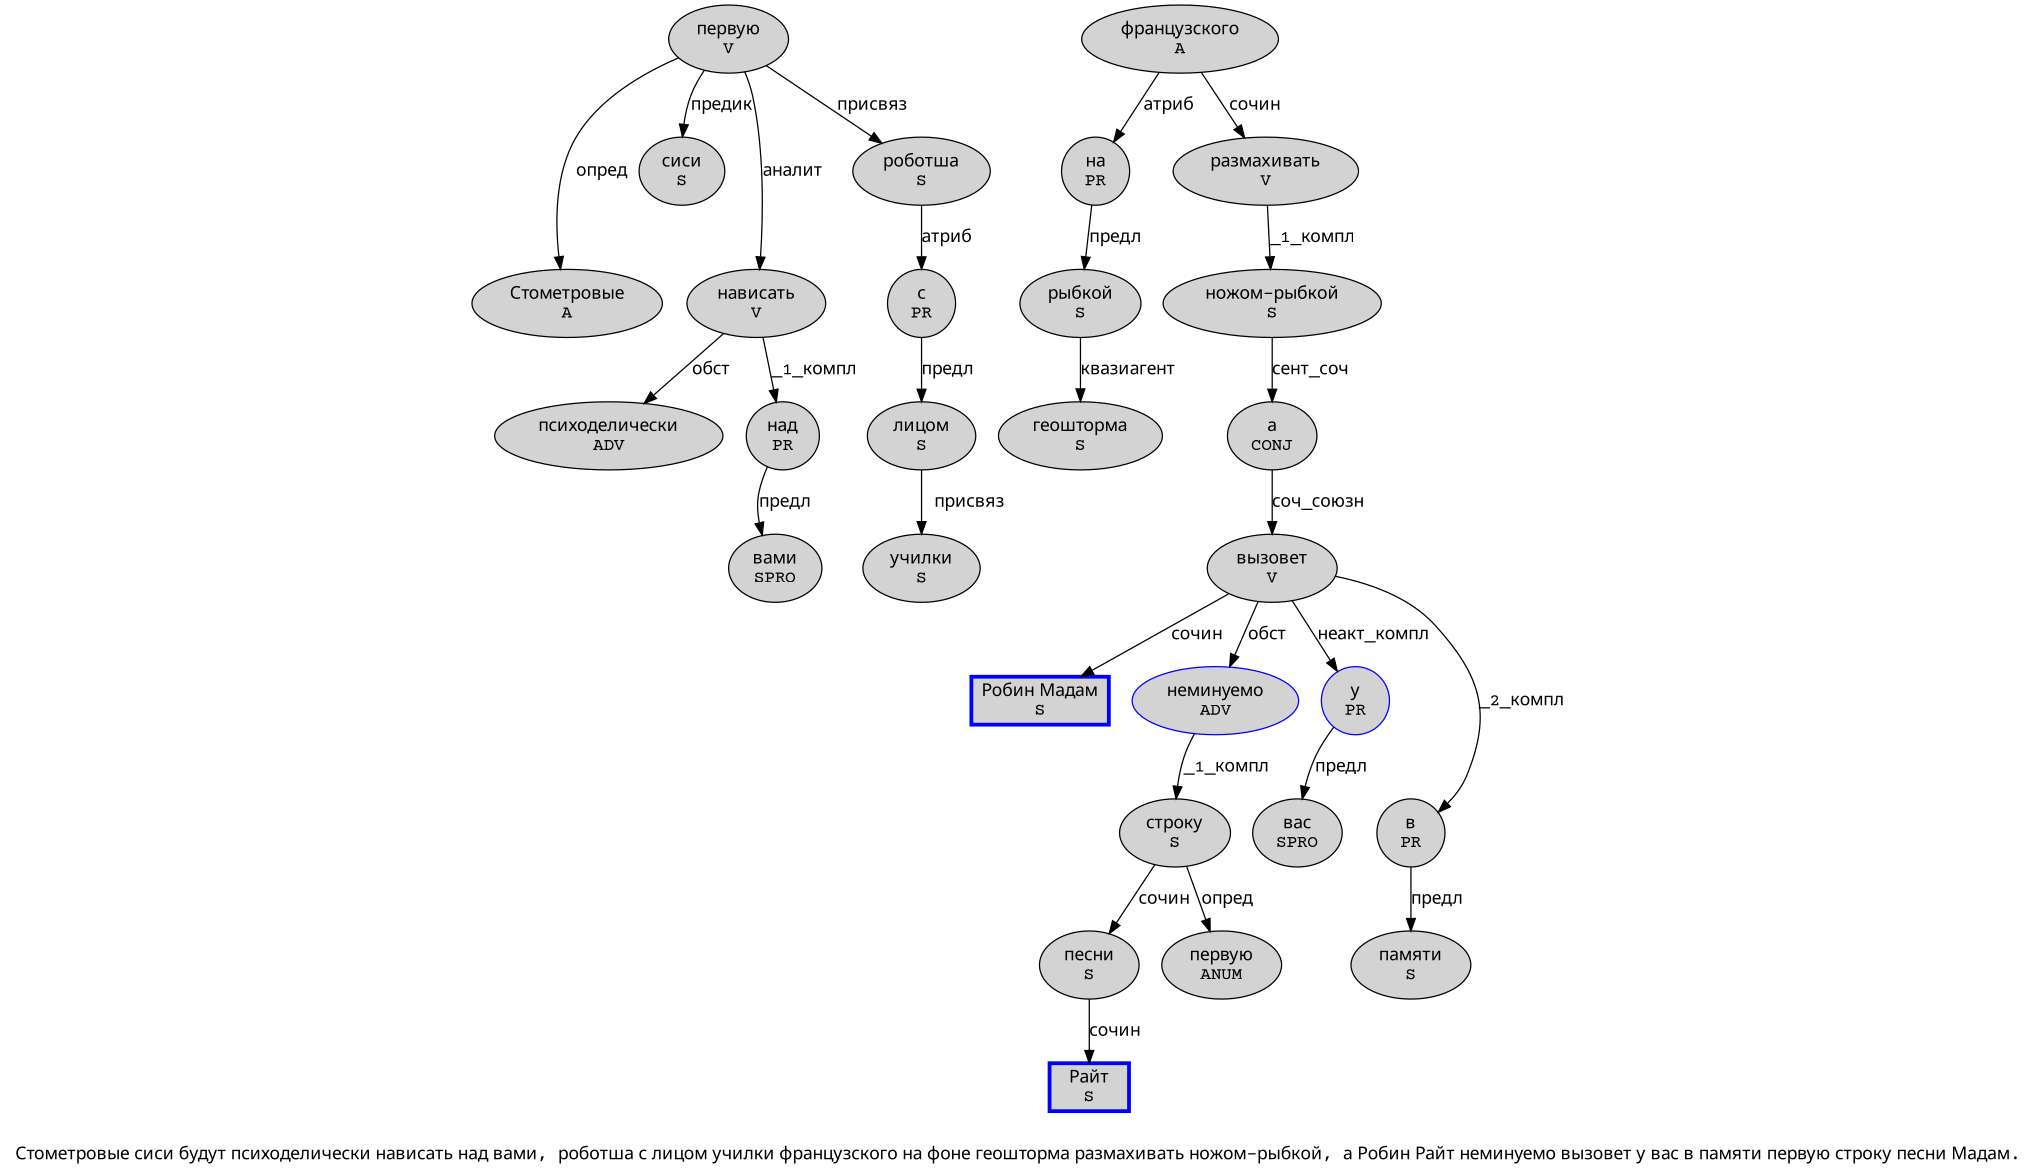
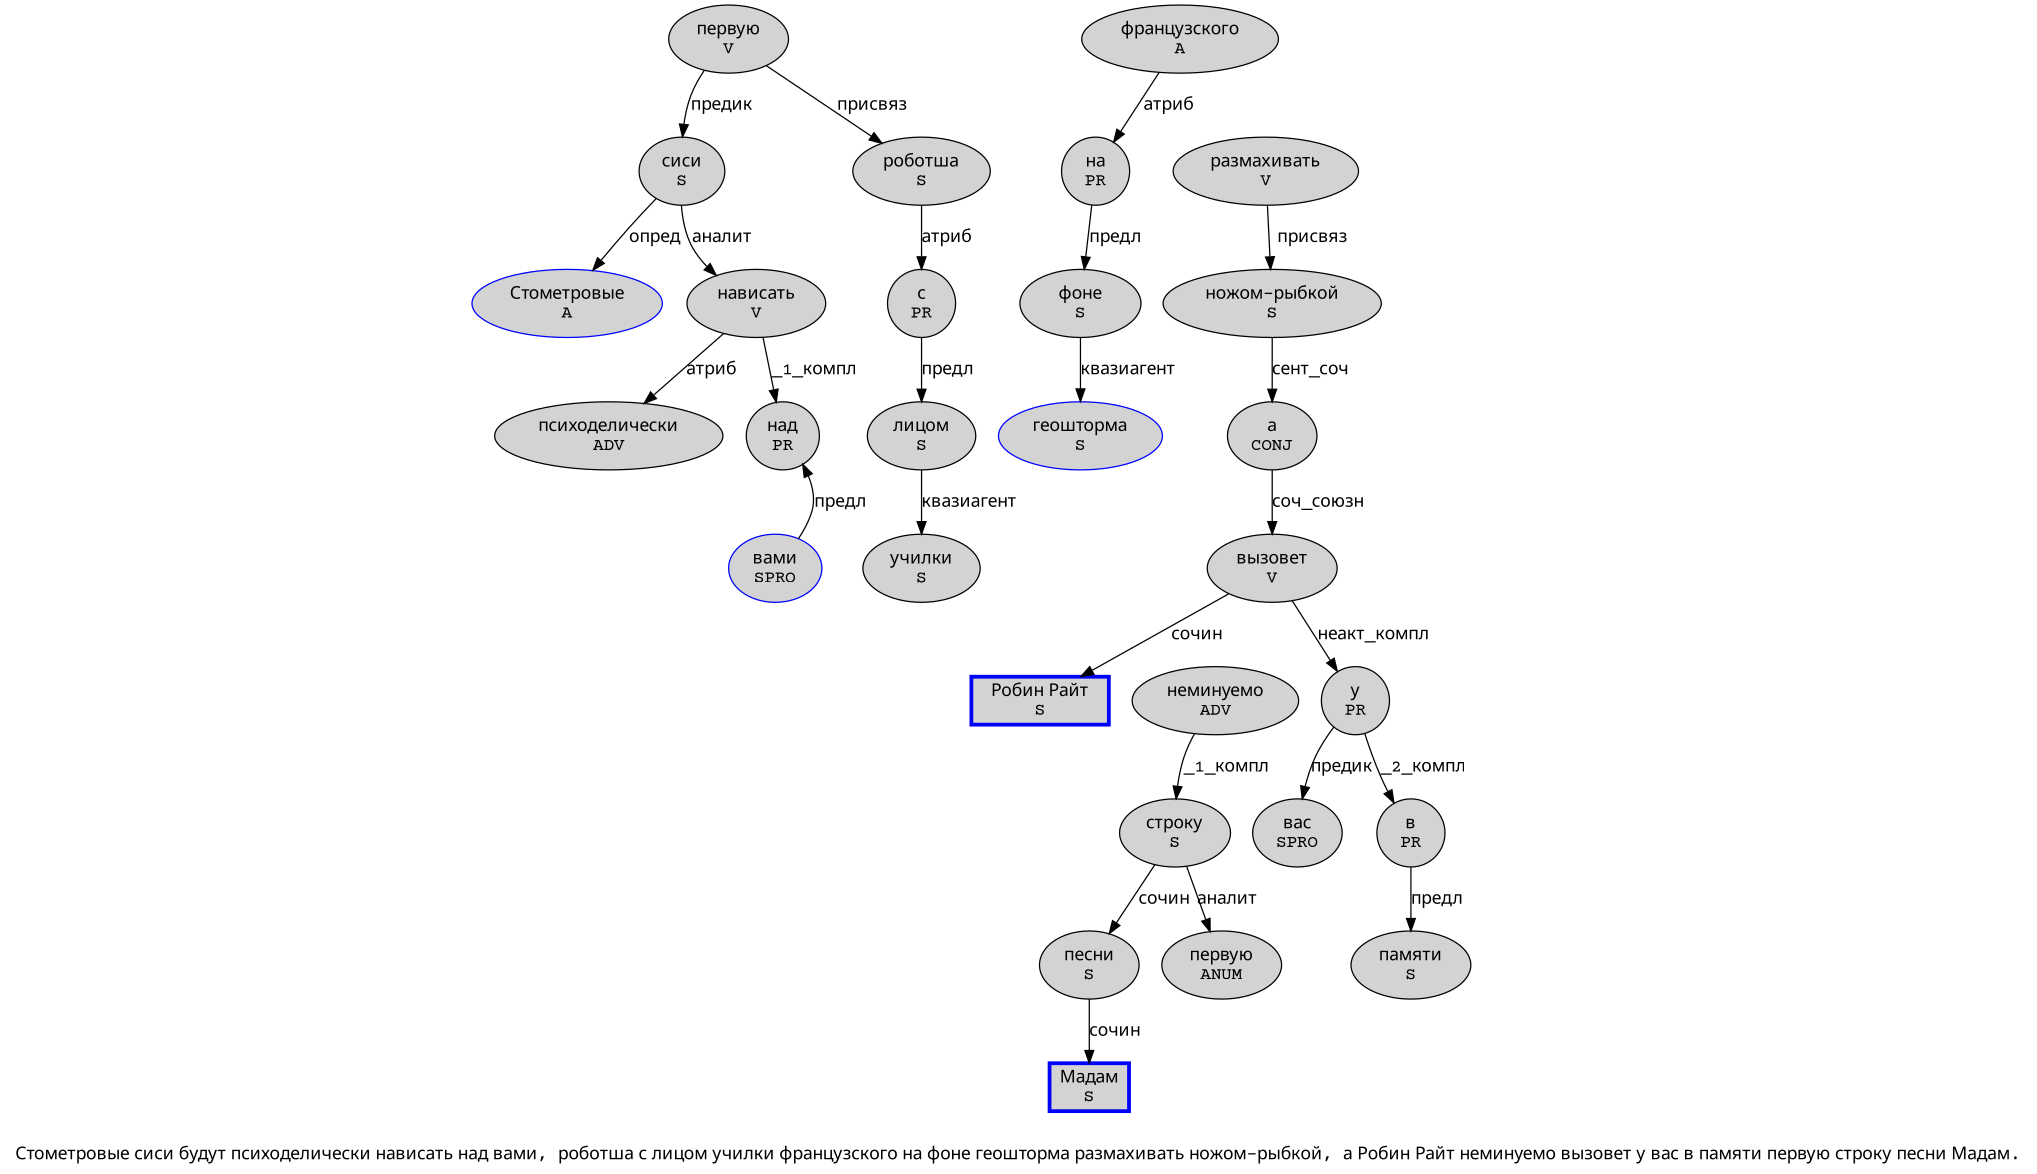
edge "французского A" -> "размахивать V": removed, label "сочин"
edge "первую V" -> "Стометровые A": now "сиси S" -> "Стометровые A"
edge "первую V" -> "нависать V": now "сиси S" -> "нависать V"
edge "размахивать V" -> "ножом-рыбкой S": label "_1_компл" -> "присвяз"
node "Стометровые A": color black -> blue
node "рыбкой S": label "рыбкой S" -> "фоне S"
edge "нависать V" -> "психоделически ADV": label "обст" -> "атриб"
node "геошторма S": color black -> blue
edge "над PR" -> "вами SPRO": reversed
edge "лицом S" -> "училки S": label "присвяз" -> "квазиагент"
node "вами SPRO": color black -> blue
edge "вызовет V" -> "неминуемо ADV": removed, label "обст"
edge "вызовет V" -> "в PR": now "у PR" -> "в PR"
node "Робин Мадам S": label "Робин Мадам S" -> "Робин Райт S"
node "неминуемо ADV": color blue -> black
node "у PR": color blue -> black
edge "у PR" -> "вас SPRO": label "предл" -> "предик"
edge "строку S" -> "первую ANUM": label "опред" -> "аналит"
node "Райт S": label "Райт S" -> "Мадам S"
